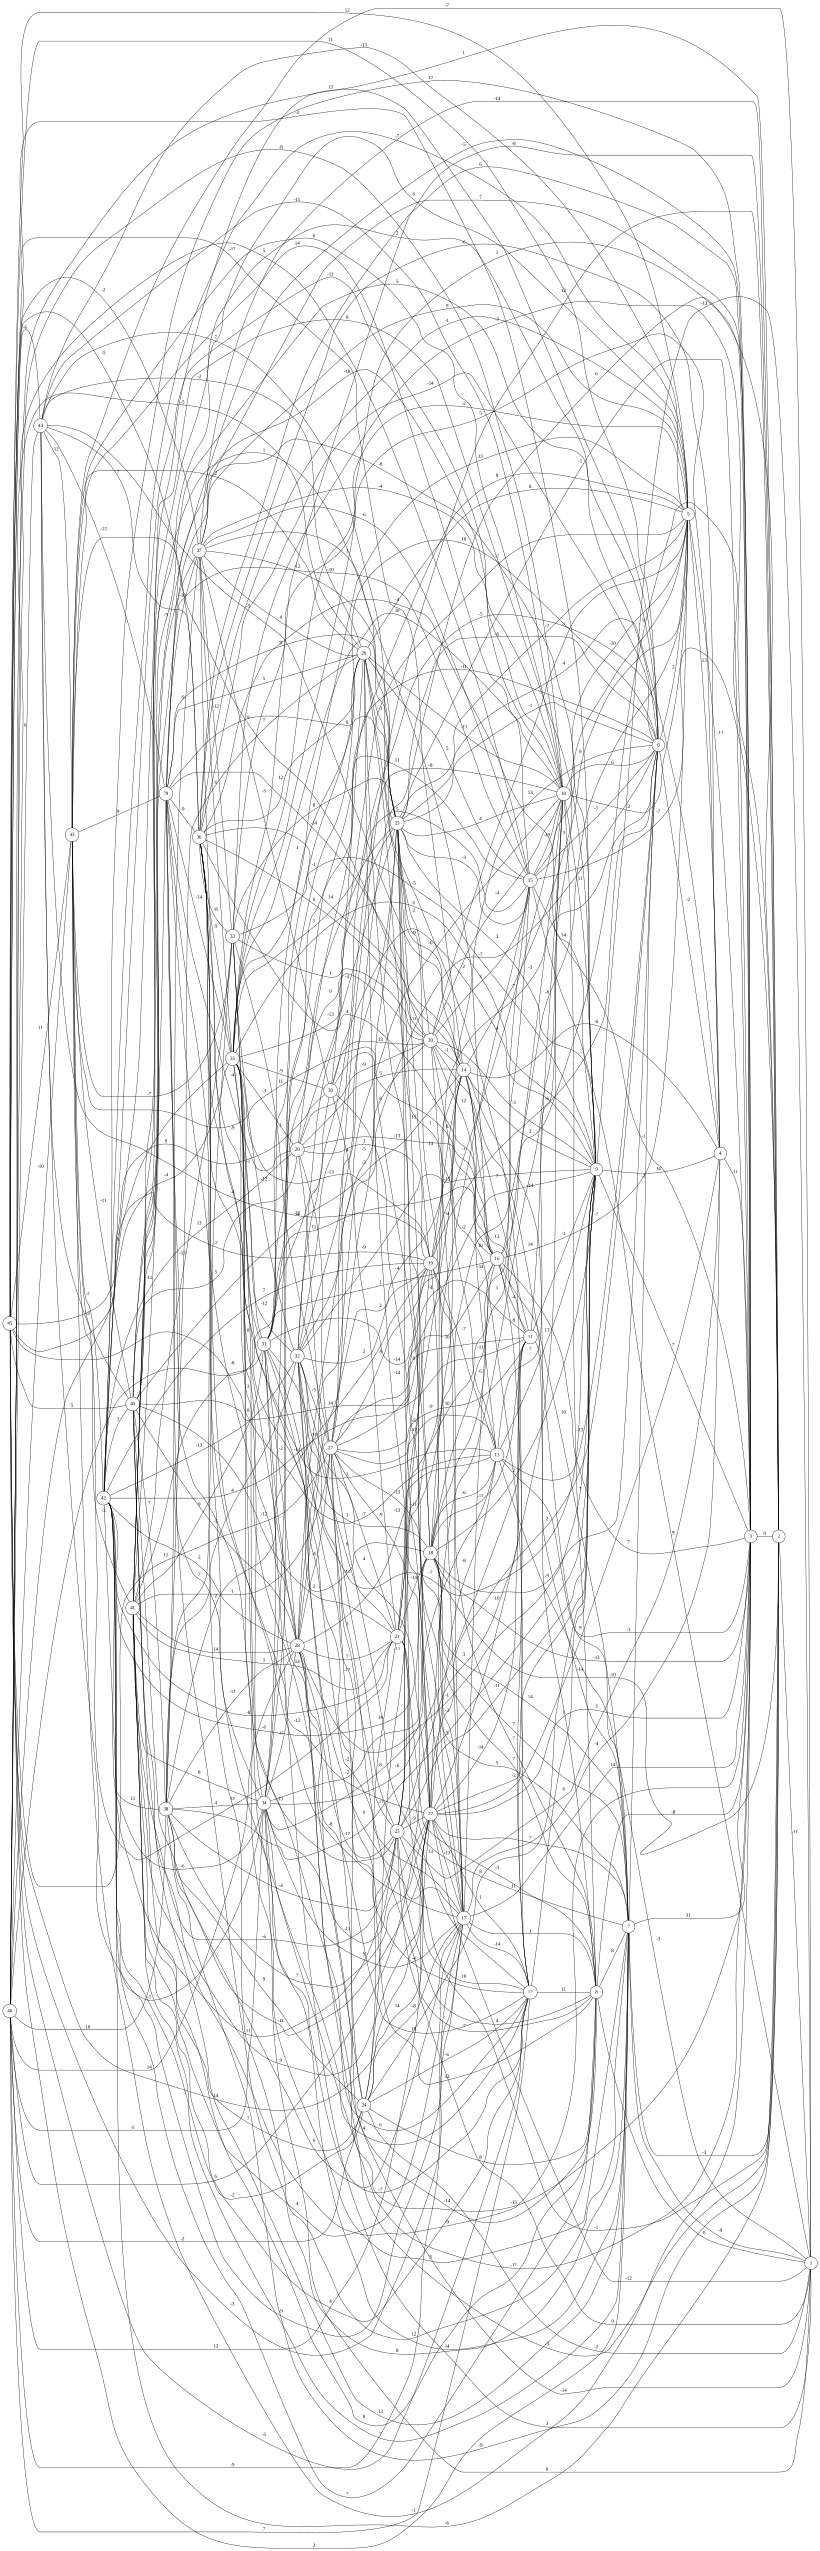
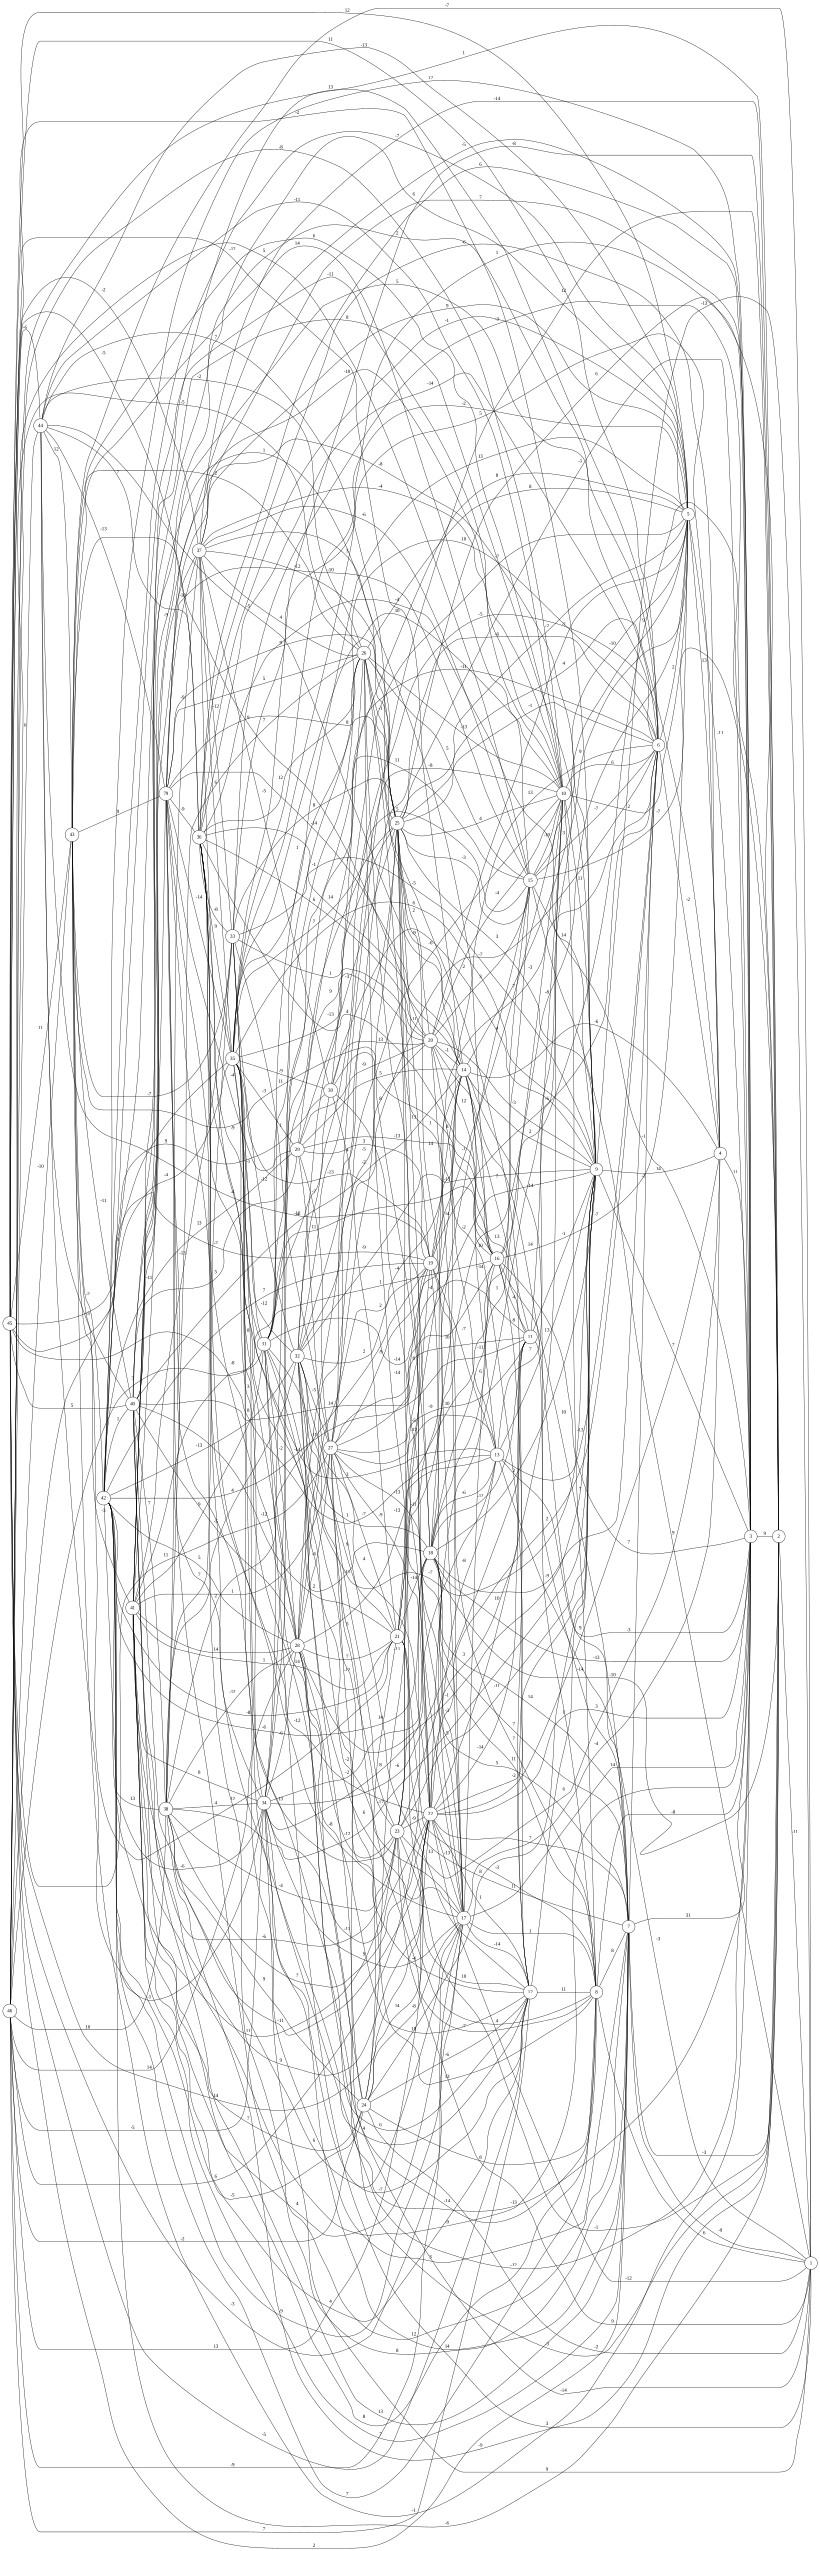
edge "18" -- "8": label "7" -> "11"
edge "42" -- "24": label "-2" -> "-5"
